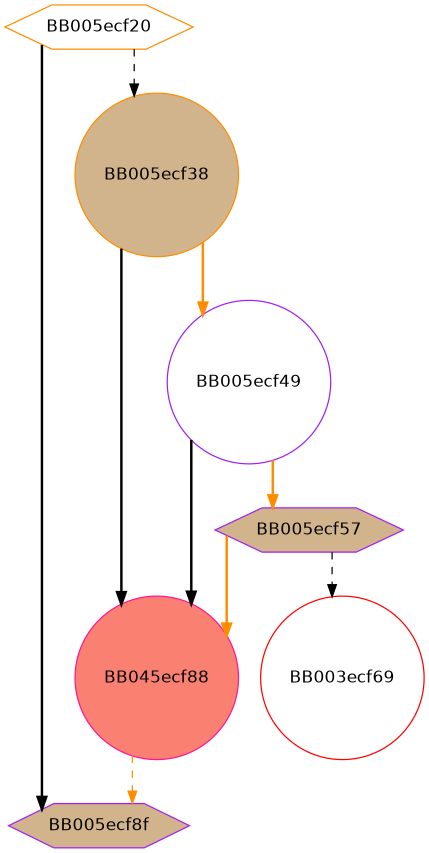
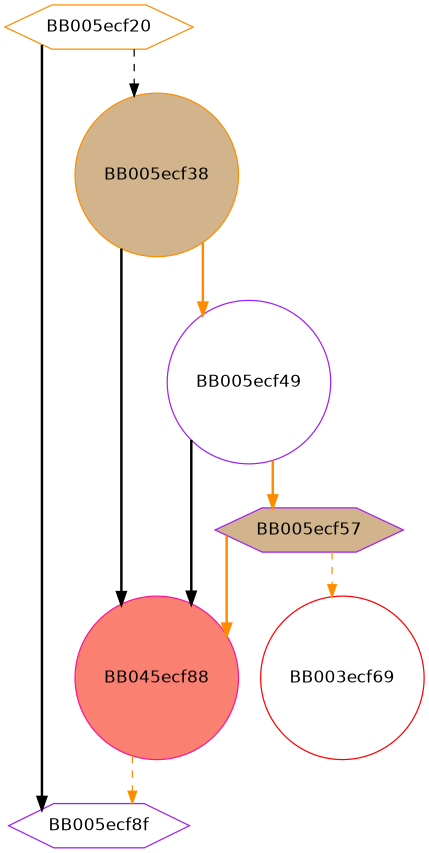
edge "BB005ecf57" -> "BB003ecf69": color black -> darkorange
node "BB005ecf8f": fillcolor tan -> white
